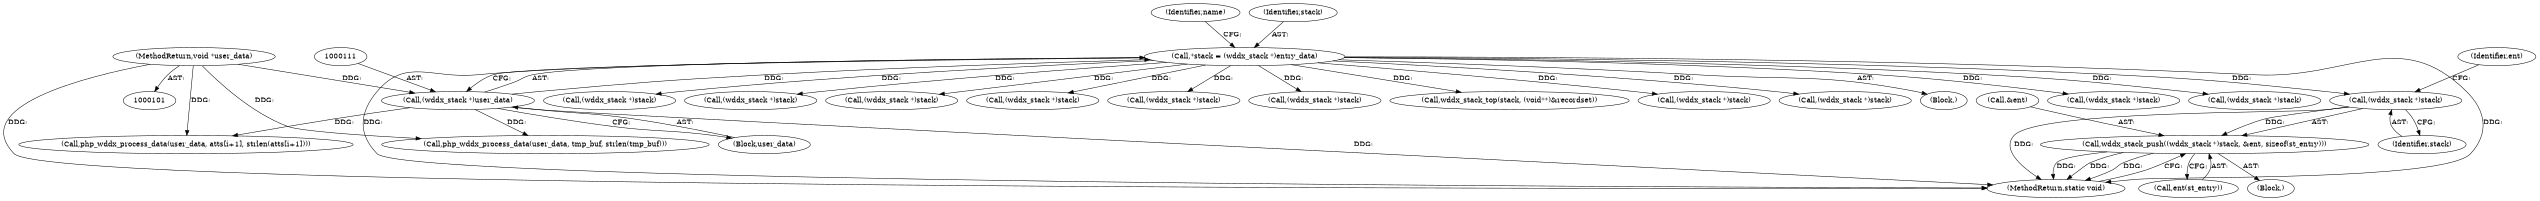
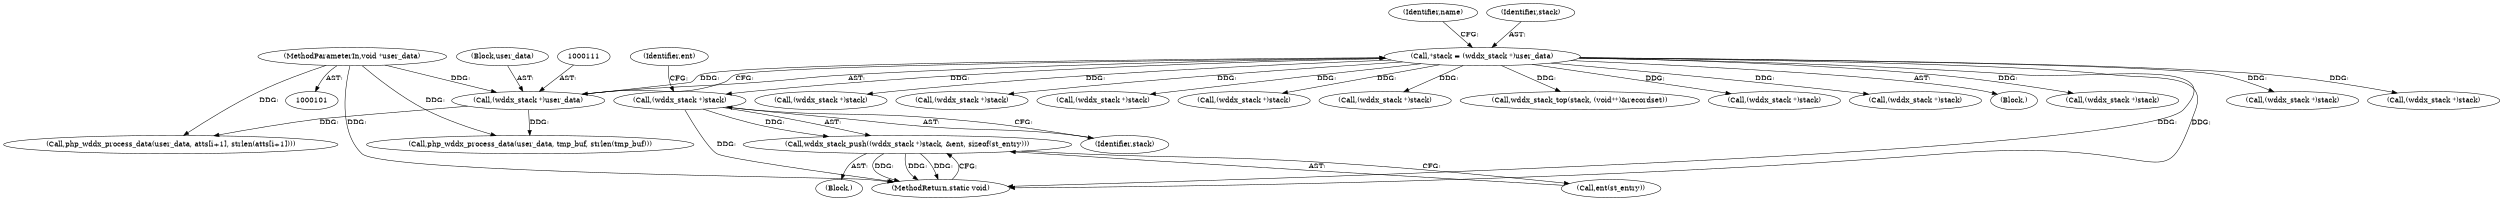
node "(MethodReturn,void *user_data)": label "(MethodReturn,void *user_data)" -> "(MethodParameterIn,void *user_data)"
node "(Call,*stack = (wddx_stack *)entry_data)": label "(Call,*stack = (wddx_stack *)entry_data)" -> "(Call,*stack = (wddx_stack *)user_data)"
node "(Call,&ent)": removed
edge "(Call,(wddx_stack *)user_data)" -> "(Block,user_data)": removed, label "CFG:"
edge "(Call,(wddx_stack *)user_data)" -> "(MethodReturn,static void)": removed, label "DDG:"
